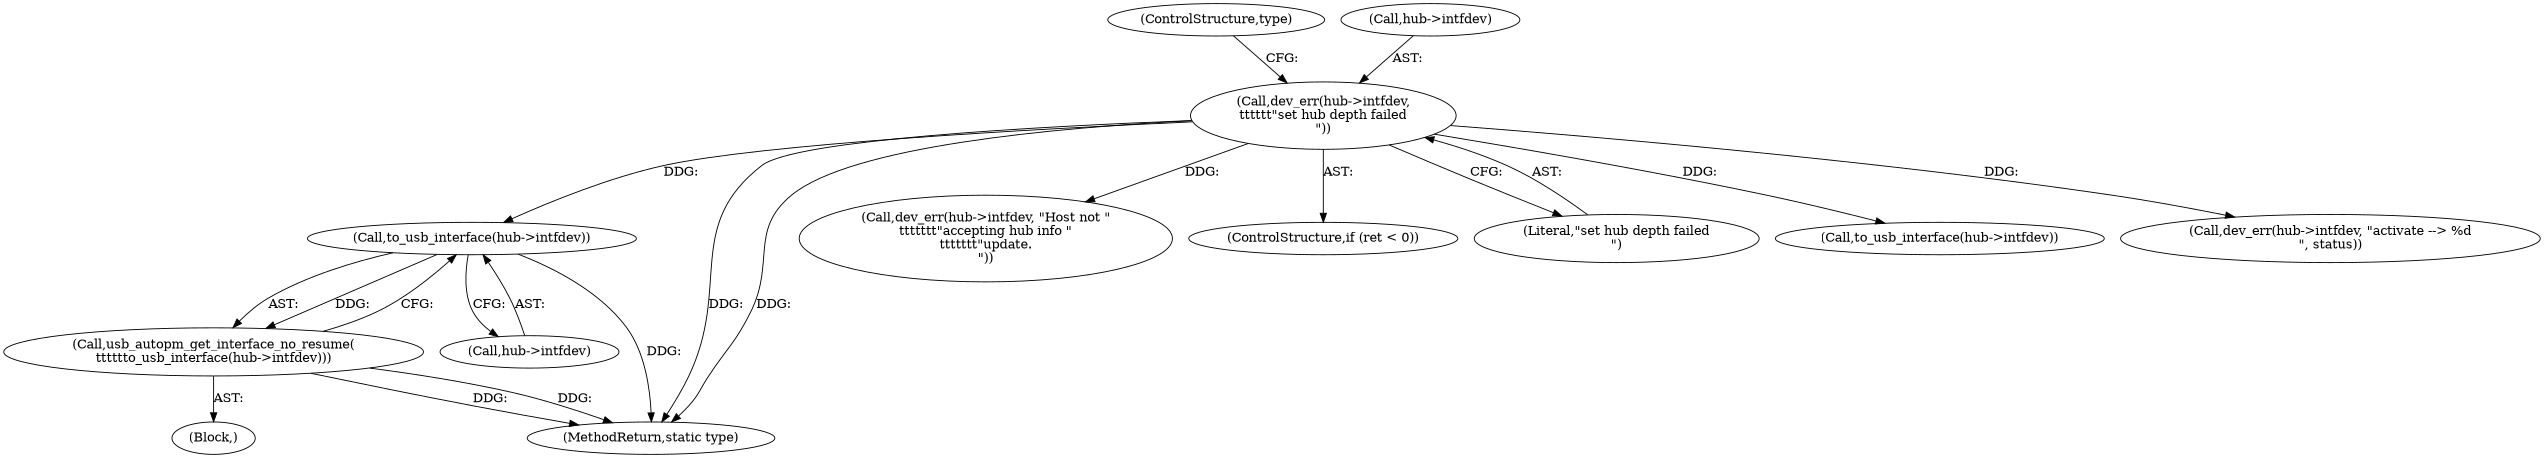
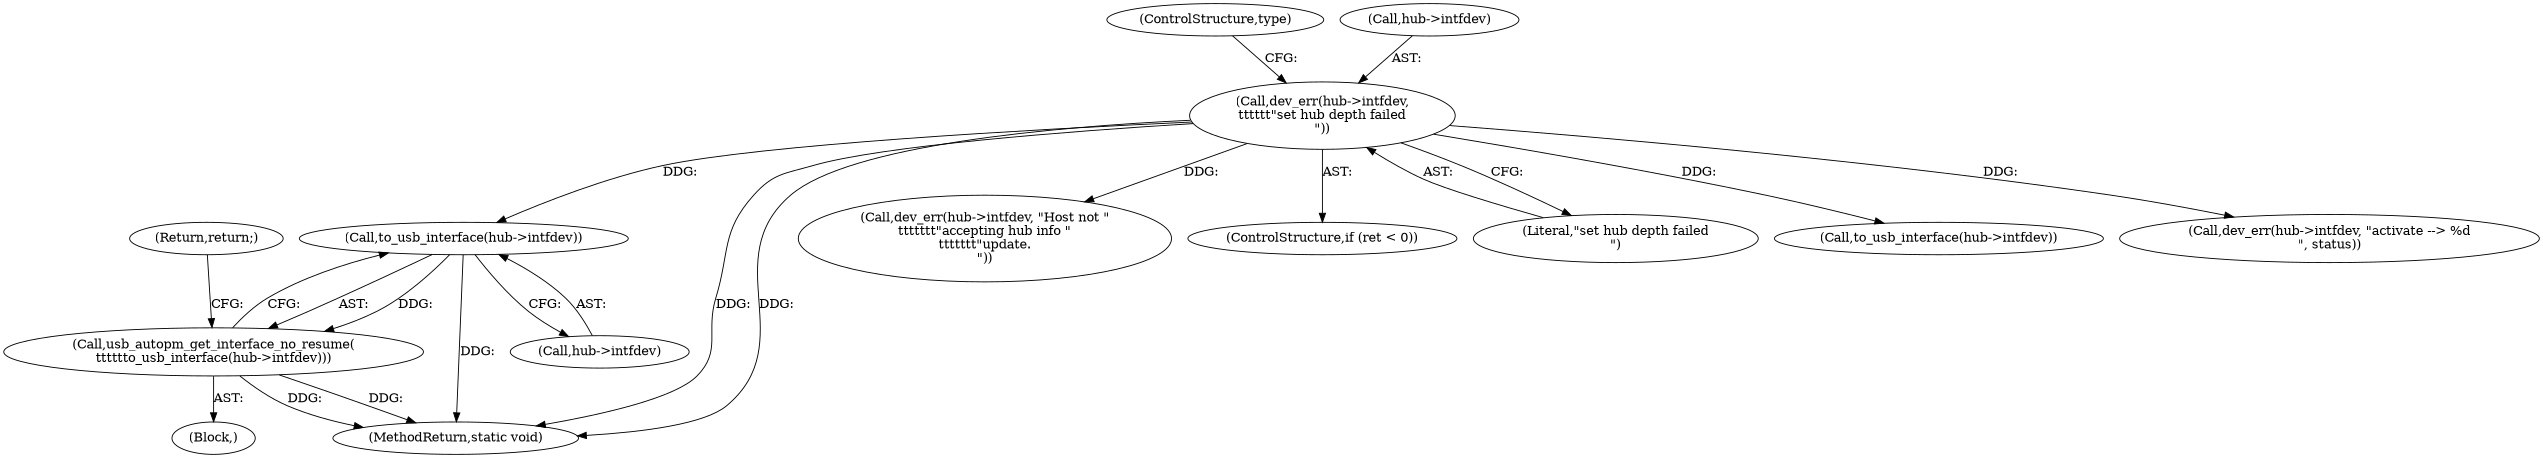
node "(Return,return;)": added
node "(MethodReturn,static type)": label "(MethodReturn,static type)" -> "(MethodReturn,static void)"
